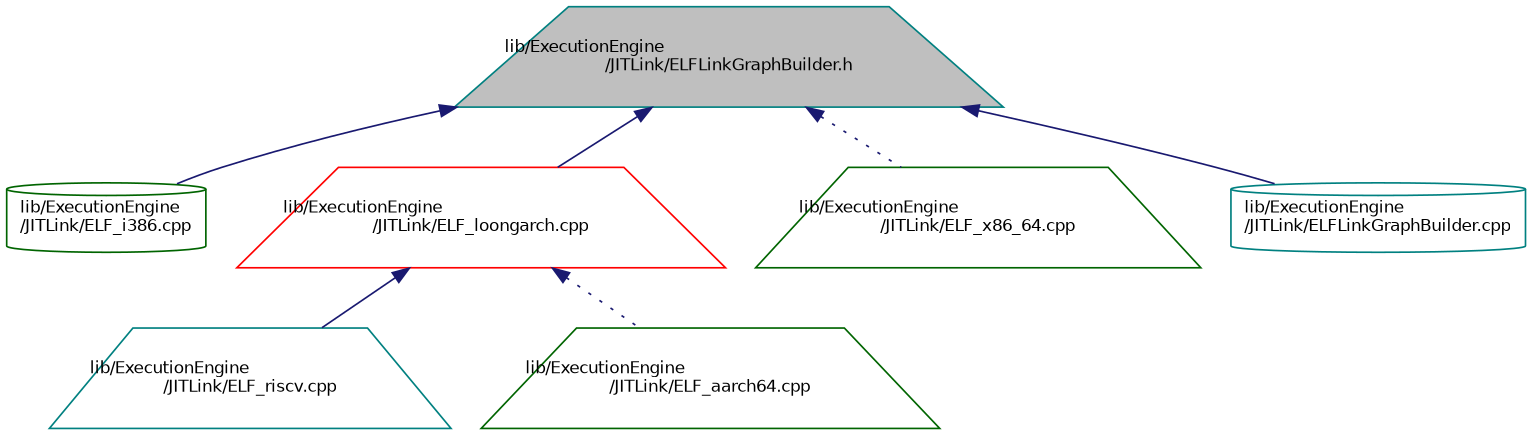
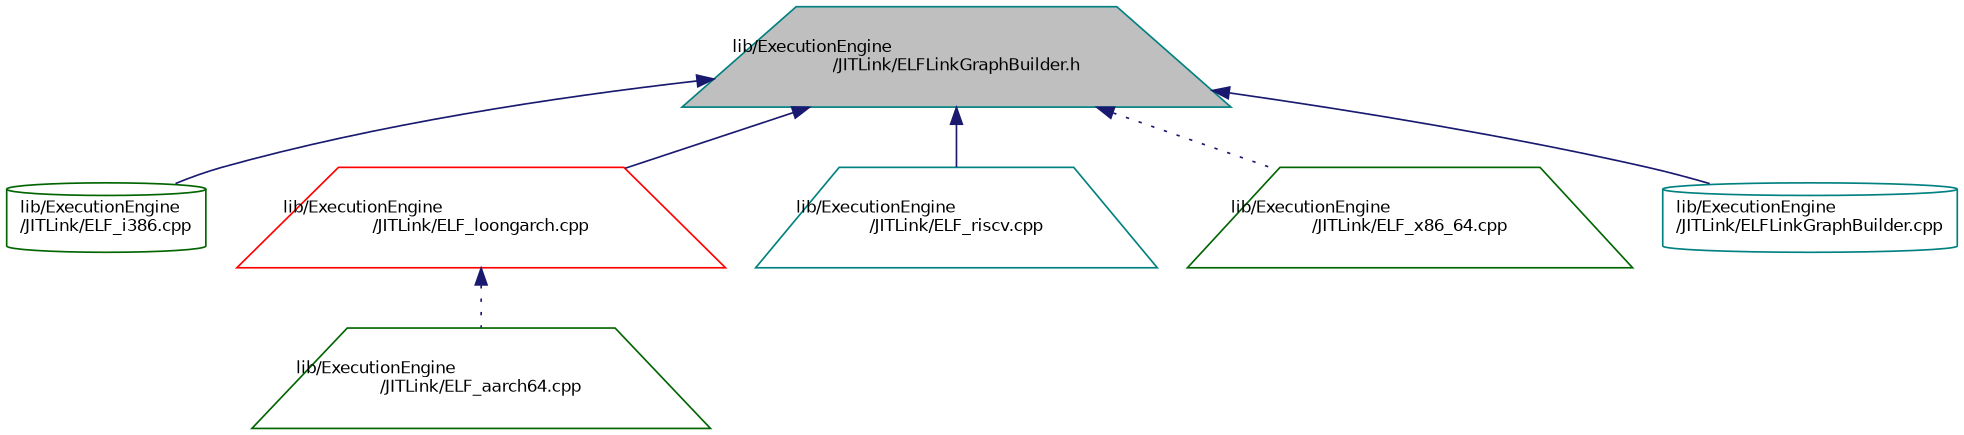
edge "lib/ExecutionEngine /JITLink/ELF_riscv.cpp" -> "lib/ExecutionEngine /JITLink/ELF_loongarch.cpp": now "lib/ExecutionEngine /JITLink/ELF_riscv.cpp" -> "lib/ExecutionEngine /JITLink/ELFLinkGraphBuilder.h"
